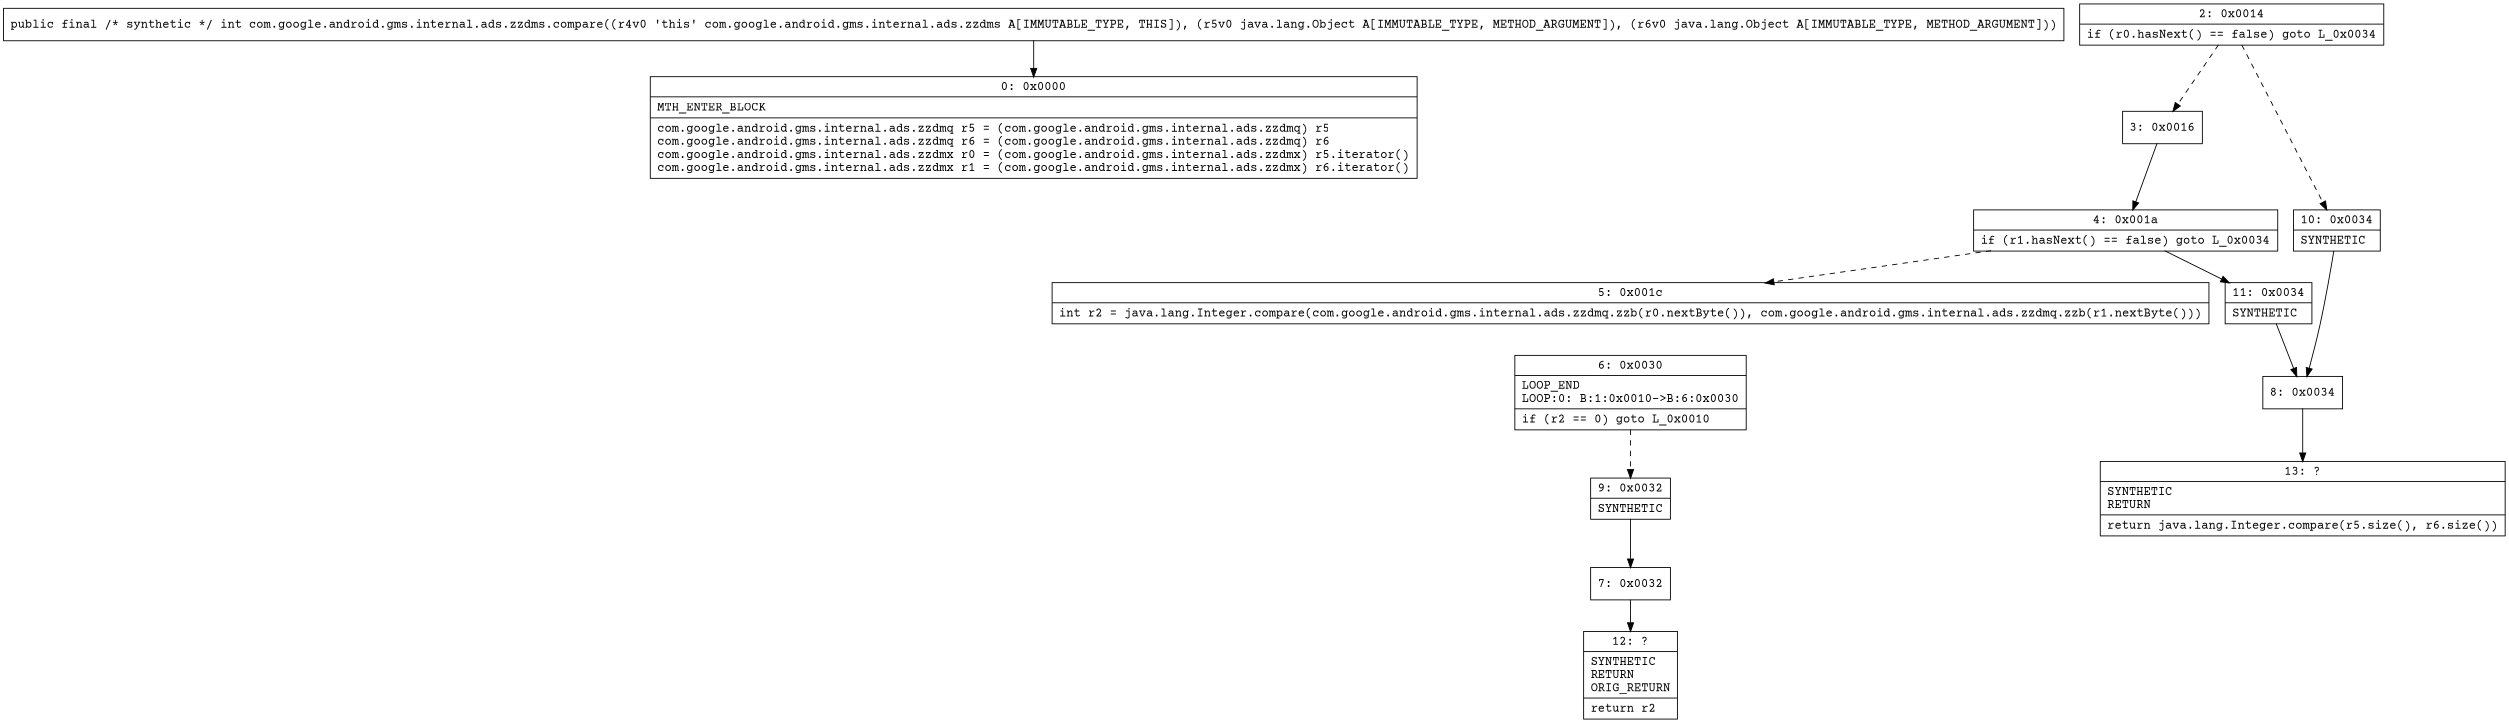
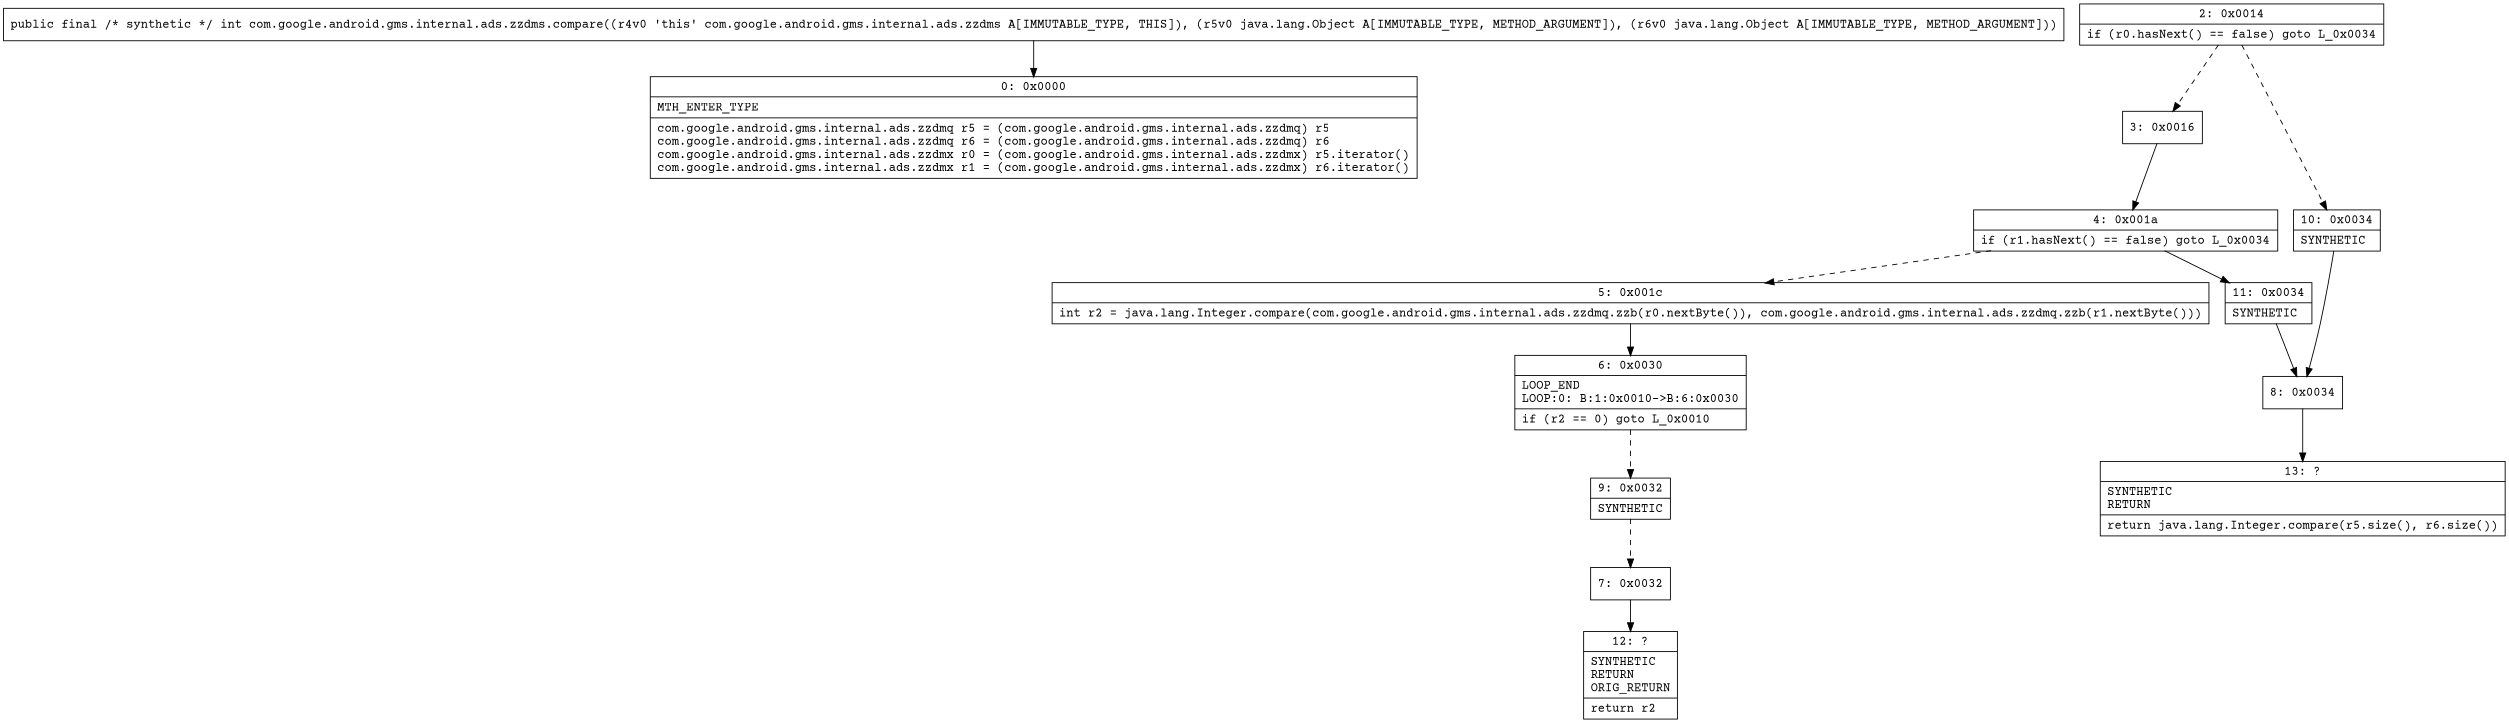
node "0: 0x0000": text "MTH_ENTER_BLOCK" -> "MTH_ENTER_TYPE"
edge "5: 0x001c" -> "6: 0x0030": added
edge "9: 0x0032" -> "7: 0x0032": style solid -> dashed
